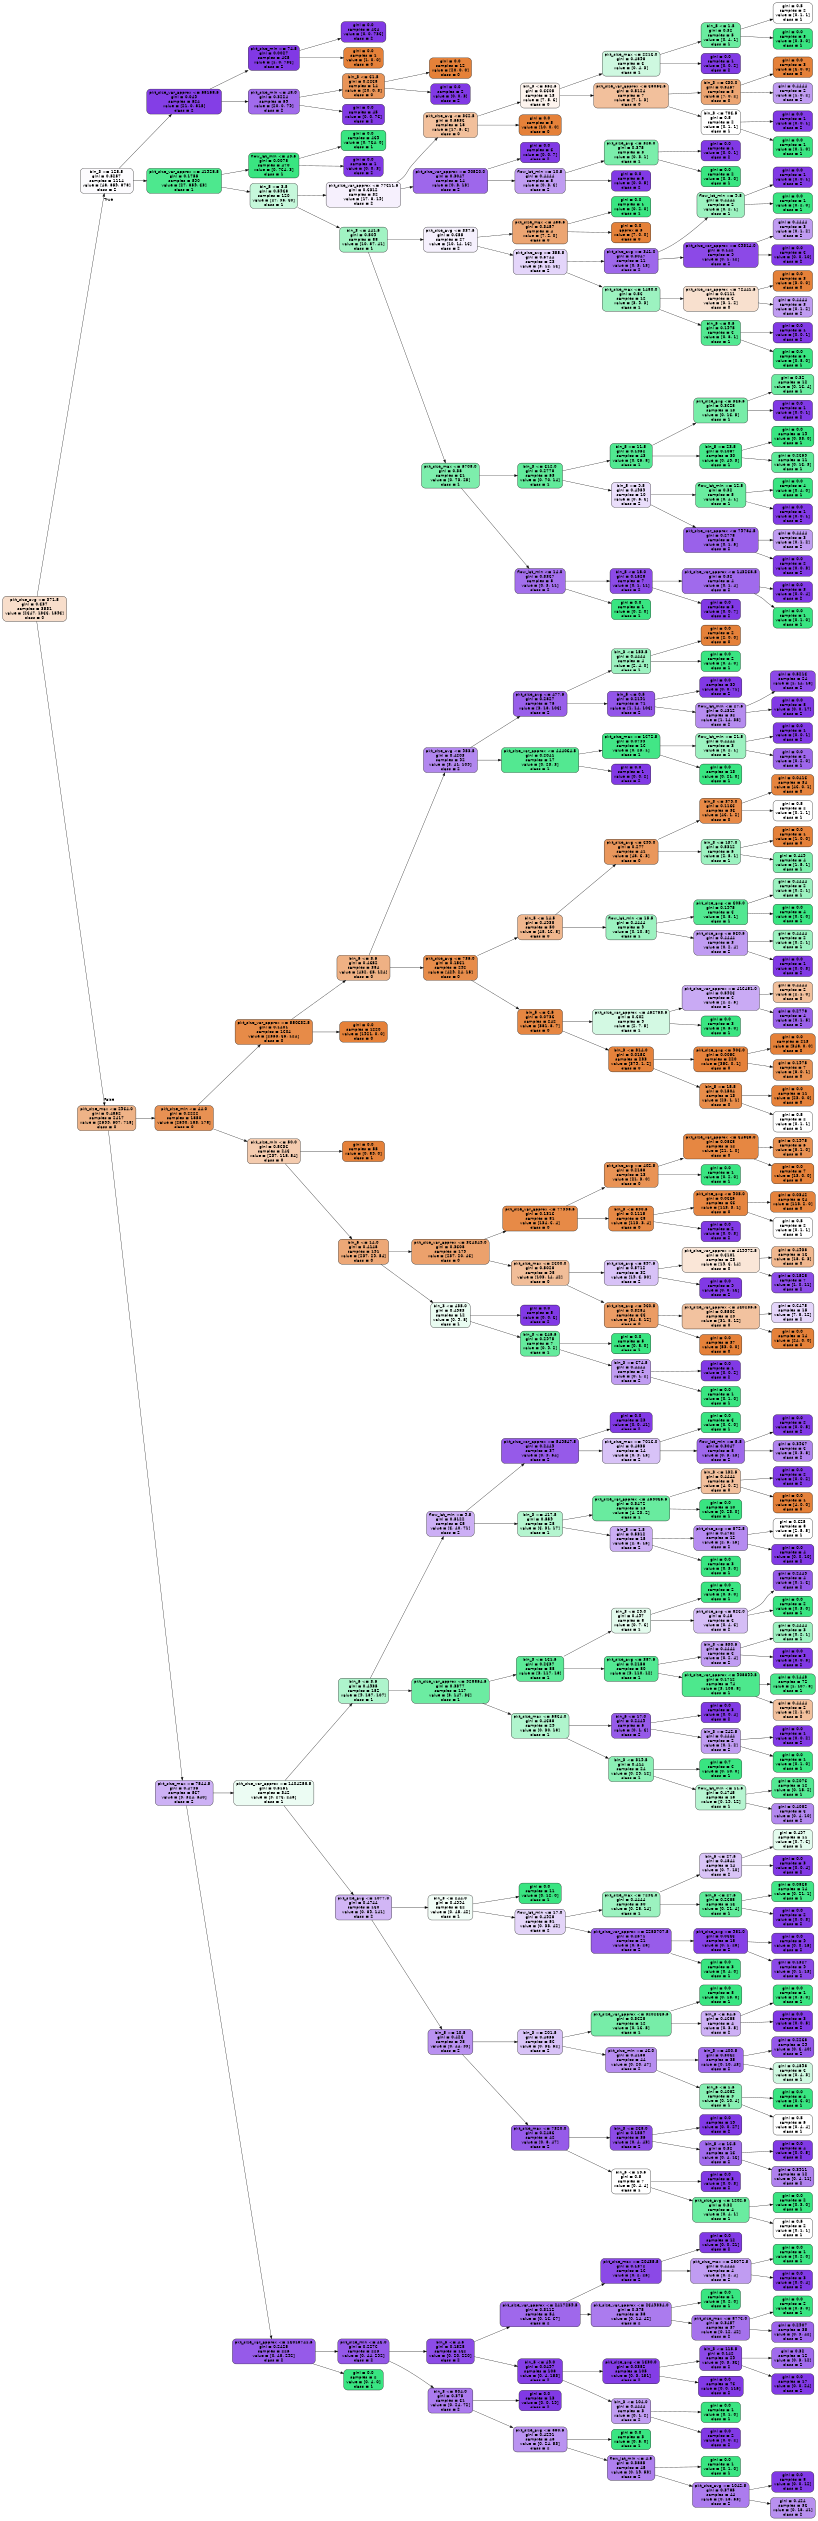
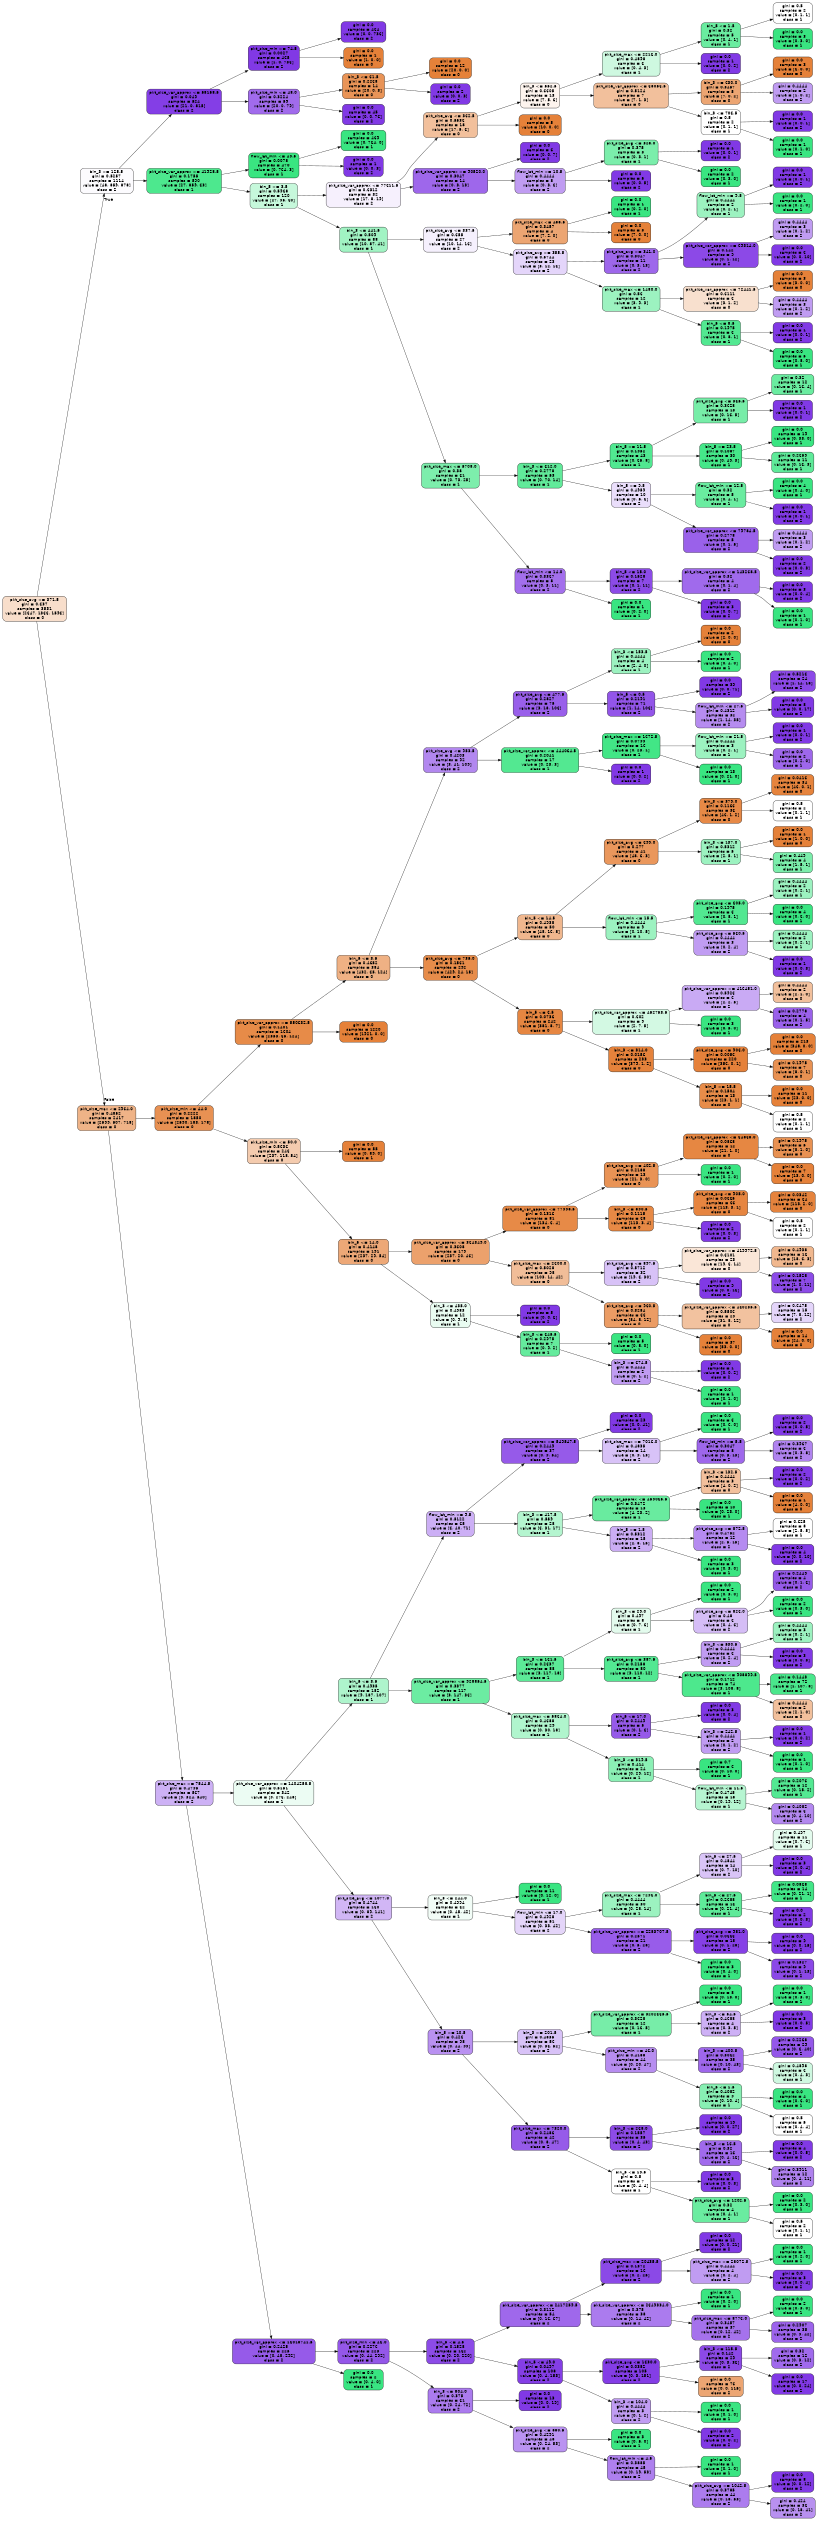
node "gini = 0.0 approx = 3 value = [7, 0, 0] class = 0": label "gini = 0.0 approx = 3 value = [7, 0, 0] class = 0" -> "gini = 0.0 samples = 3 value = [7, 0, 0] class = 0"
node "gini = 0.0 samples = 76 value = [0, 0, 115] class = 2": fillcolor #8139e5 -> #eca572
